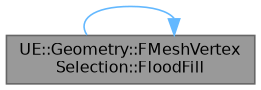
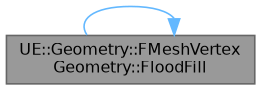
node "UE::Geometry::FMeshVertex Selection::FloodFill": label "UE::Geometry::FMeshVertex Selection::FloodFill" -> "UE::Geometry::FMeshVertex Geometry::FloodFill"
